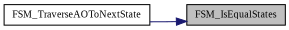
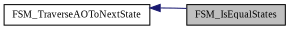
edge "FSM_TraverseAOToNextState" -> "FSM_IsEqualStates": reversed
